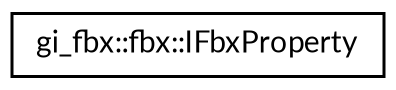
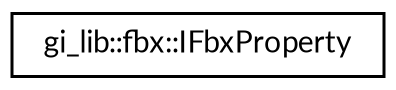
node "gi_fbx::fbx::IFbxProperty": label "gi_fbx::fbx::IFbxProperty" -> "gi_lib::fbx::IFbxProperty"
